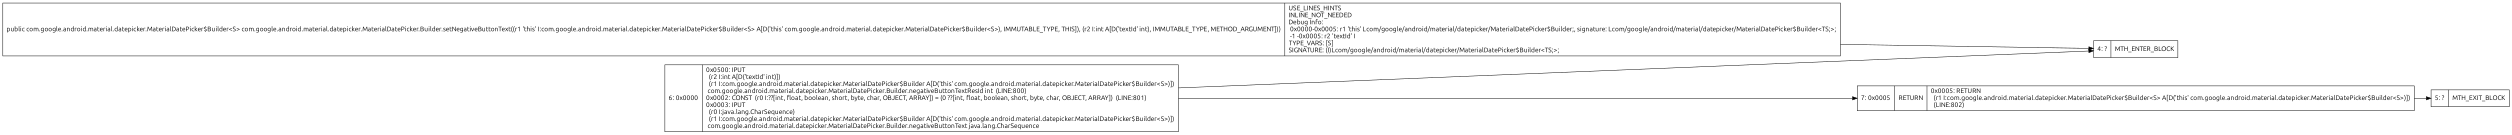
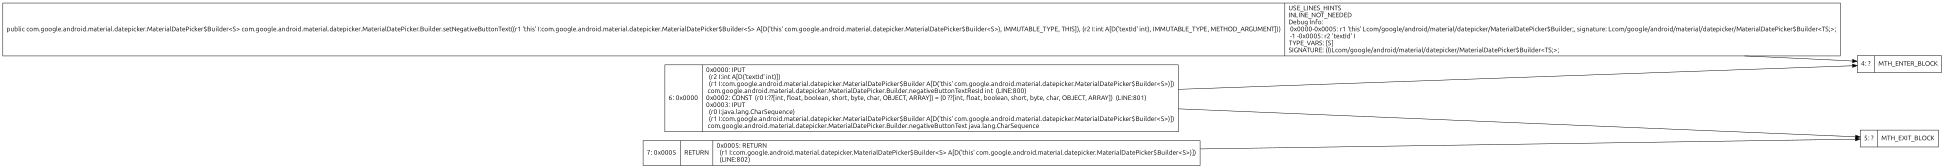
node "6: 0x0000": text "0x0500: IPUT" -> "0x0000: IPUT"
edge "6: 0x0000" -> "7: 0x0005": now "6: 0x0000" -> "5: ?"
